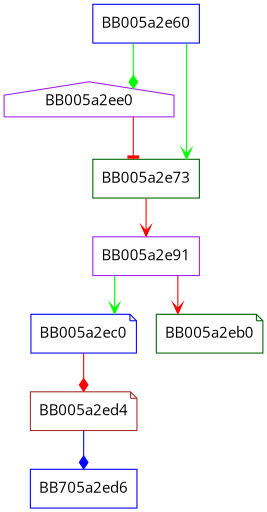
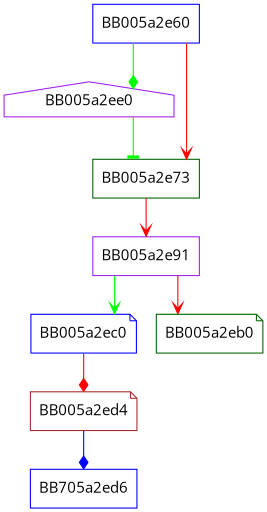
edge "BB005a2e60" -> "BB005a2e73": color green -> red
edge "BB005a2ee0" -> "BB005a2e73": color red -> green
